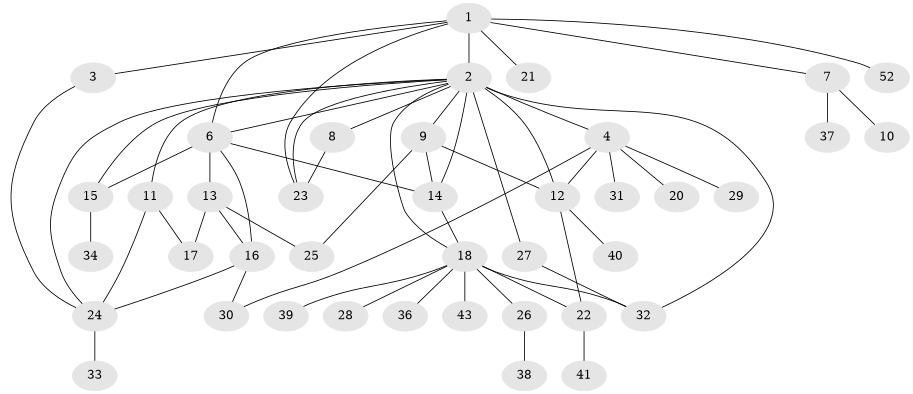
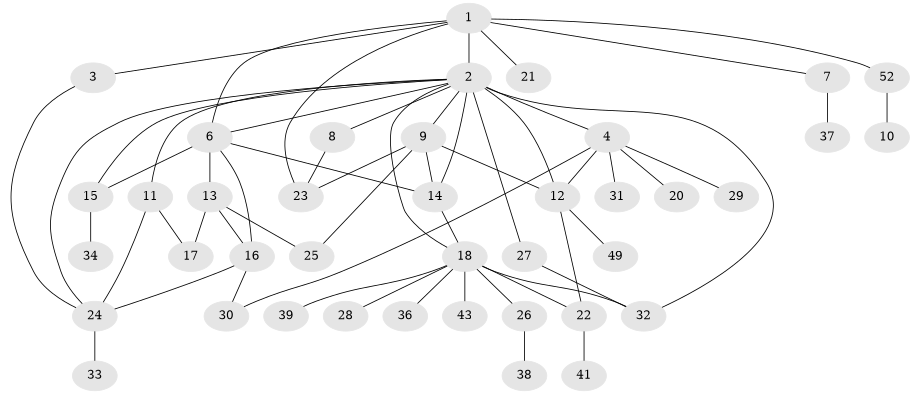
edge "2" -- "23": now "9" -- "23"
edge "7" -- "10": now "52" -- "10"
node "40": label "40" -> "49"
